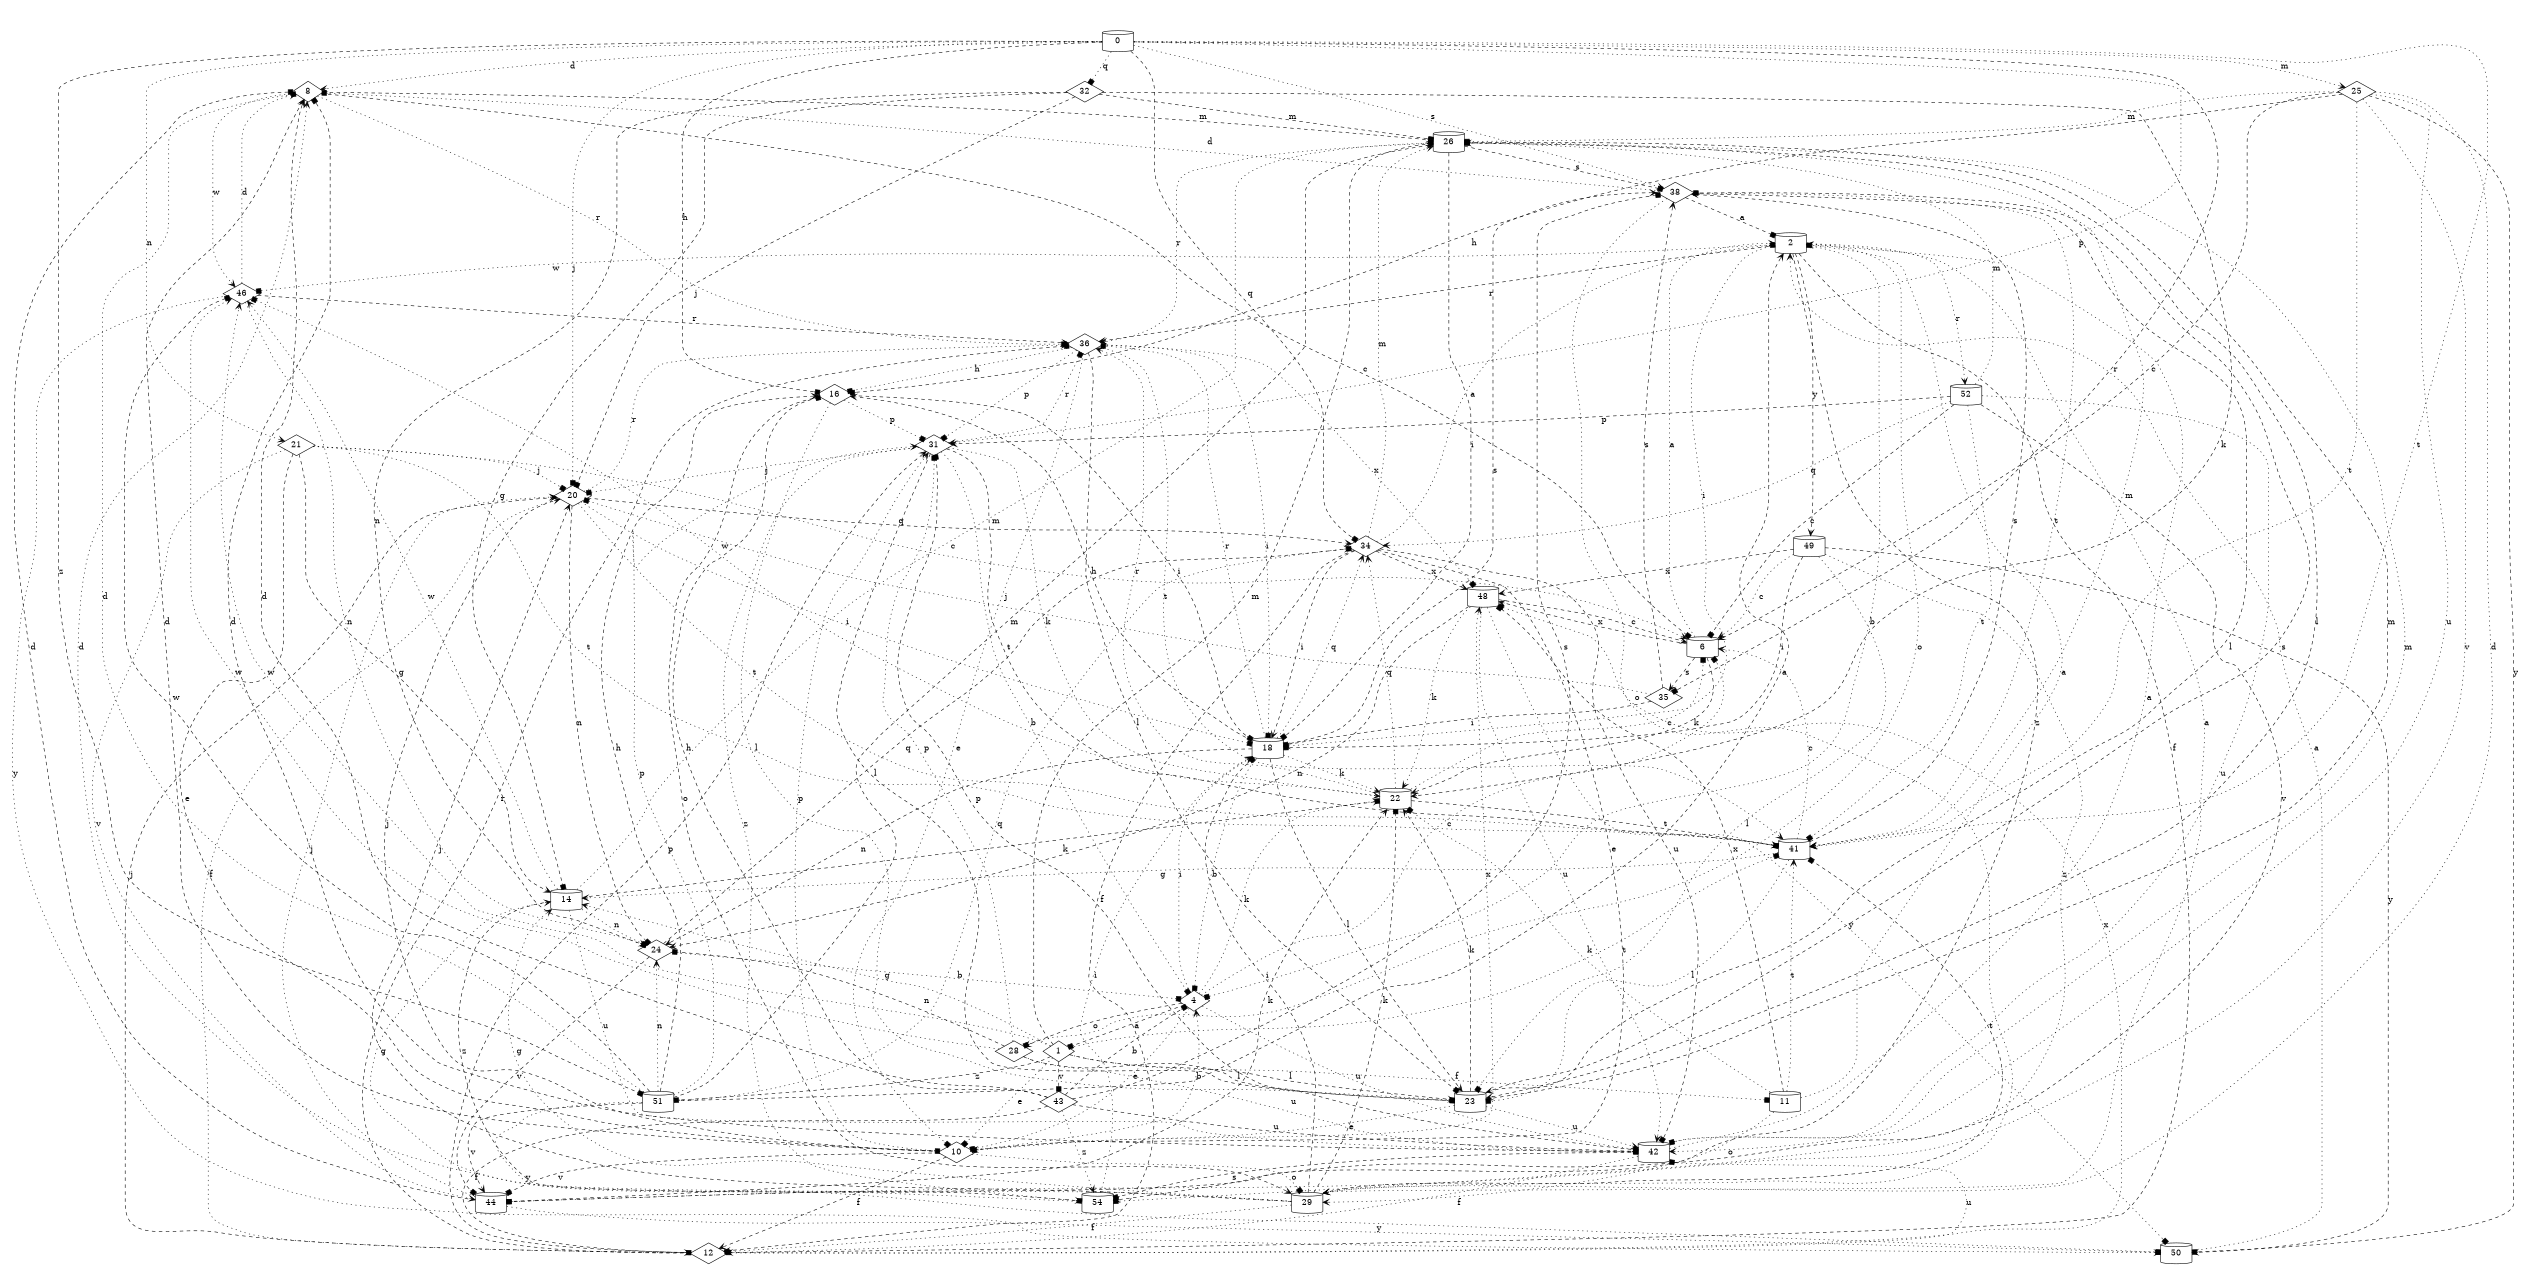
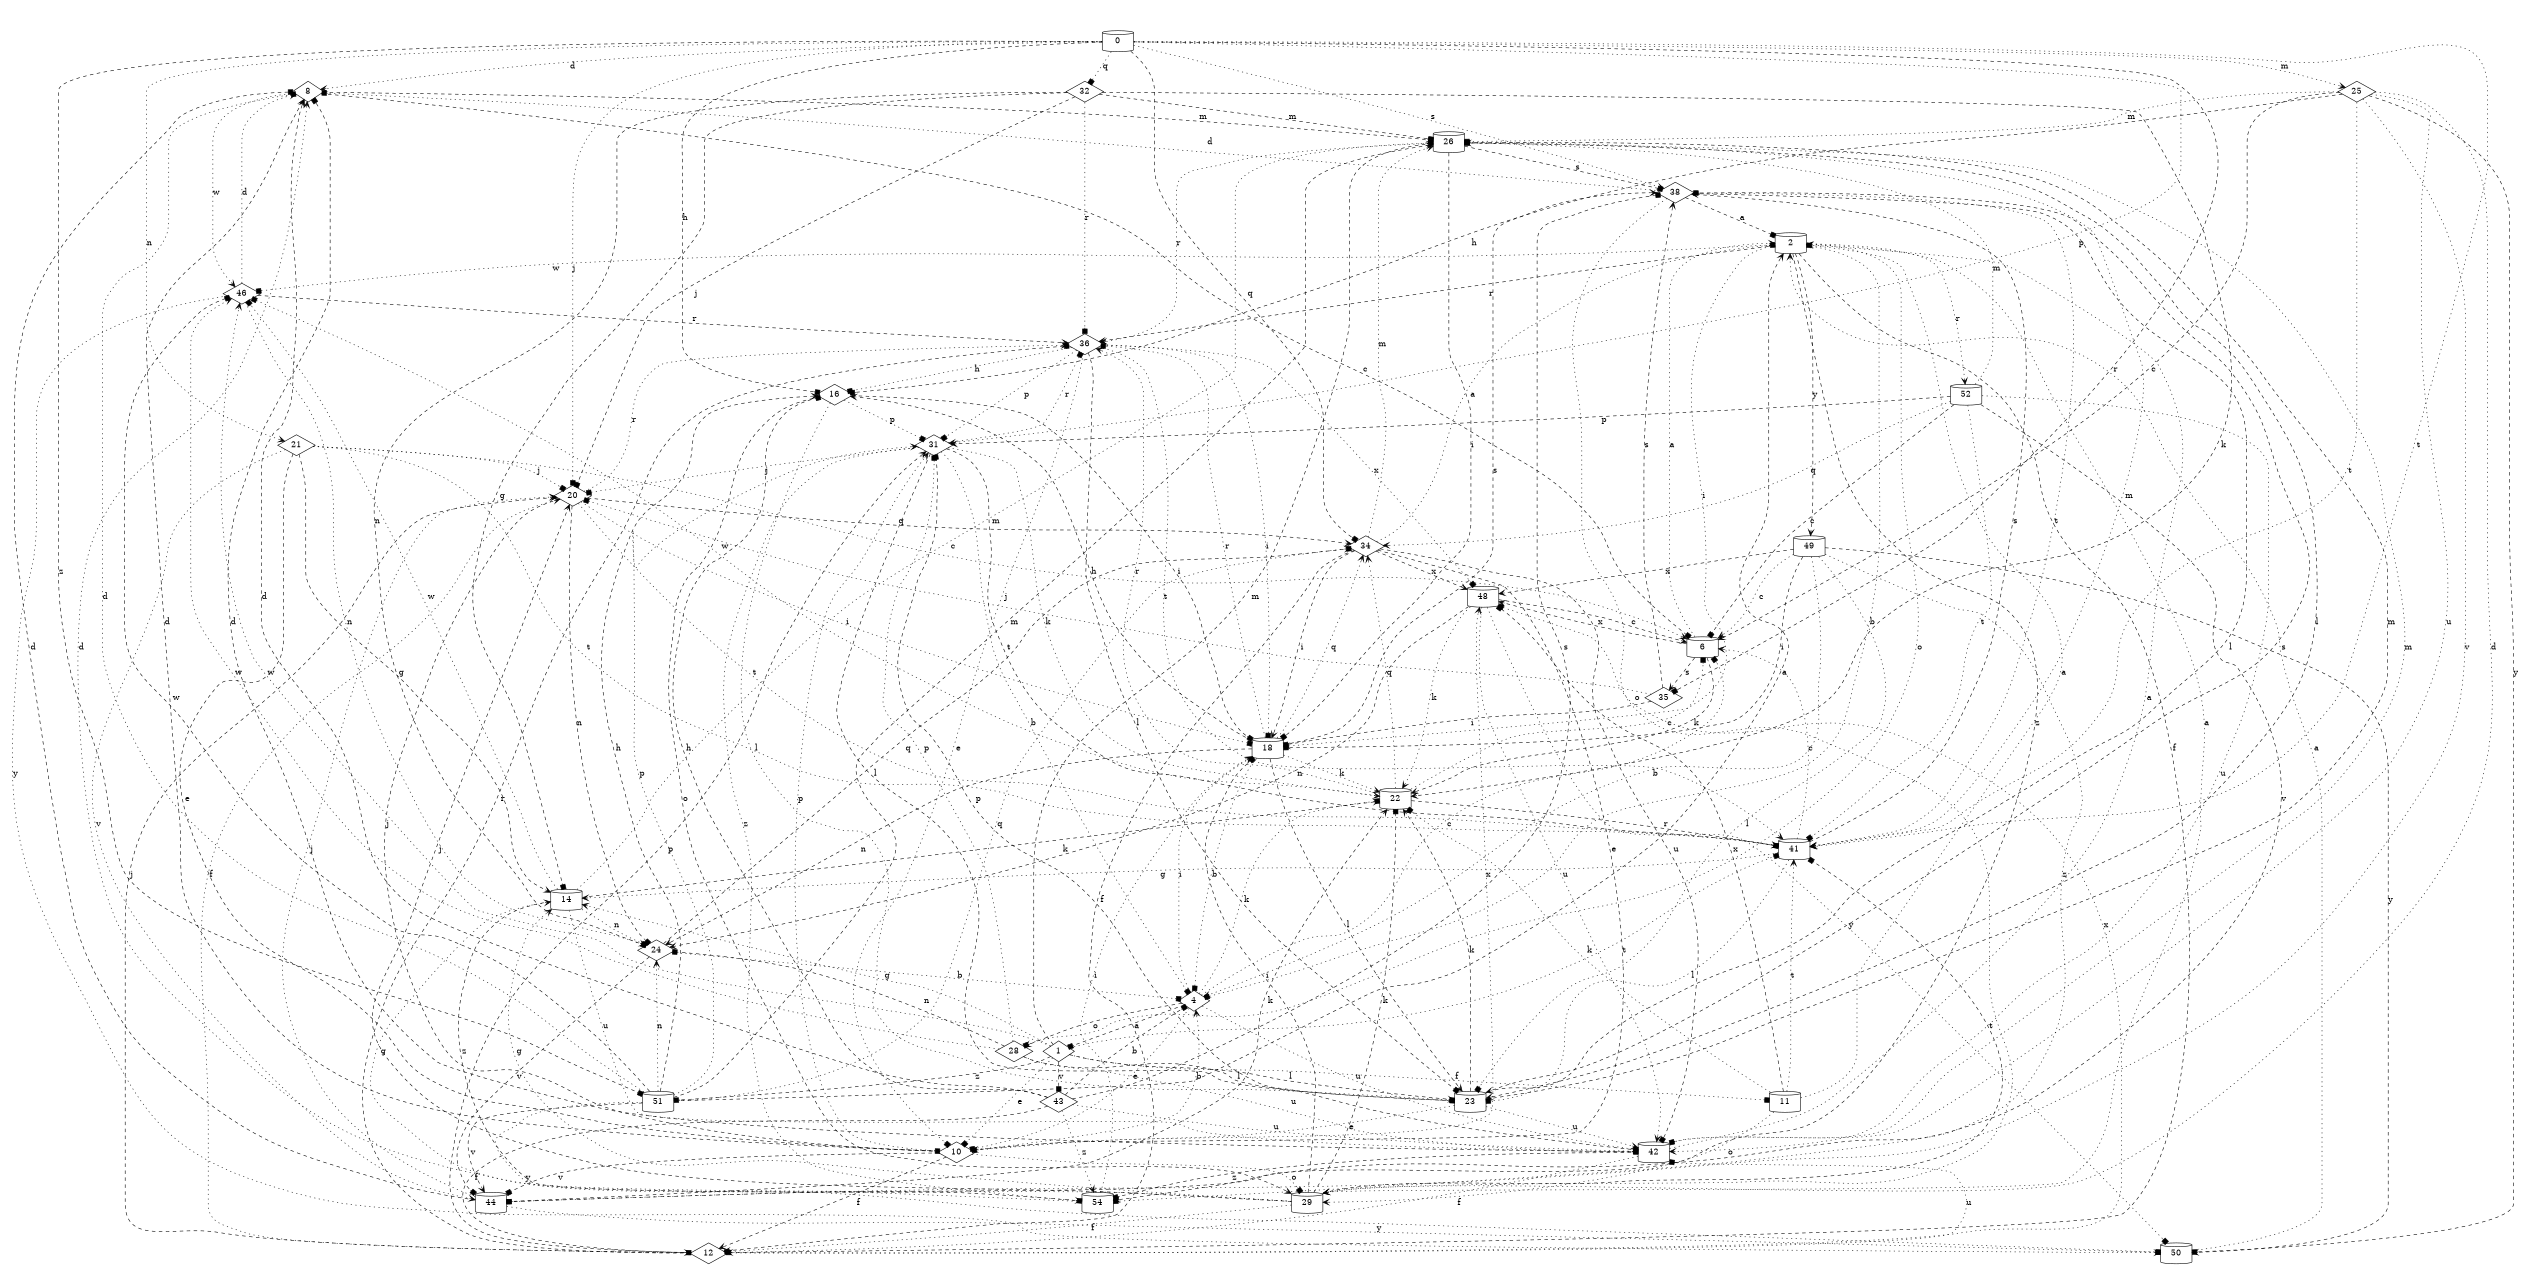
edge "8" -> "36": now "32" -> "36"
edge "14" -> "46": arrowhead vee -> box
edge "49" -> "4": added, label "b"
edge "22" -> "41": label "t" -> "r"
edge "43" -> "42": style dashed -> dotted
edge "42" -> "54": label "s" -> "z"
